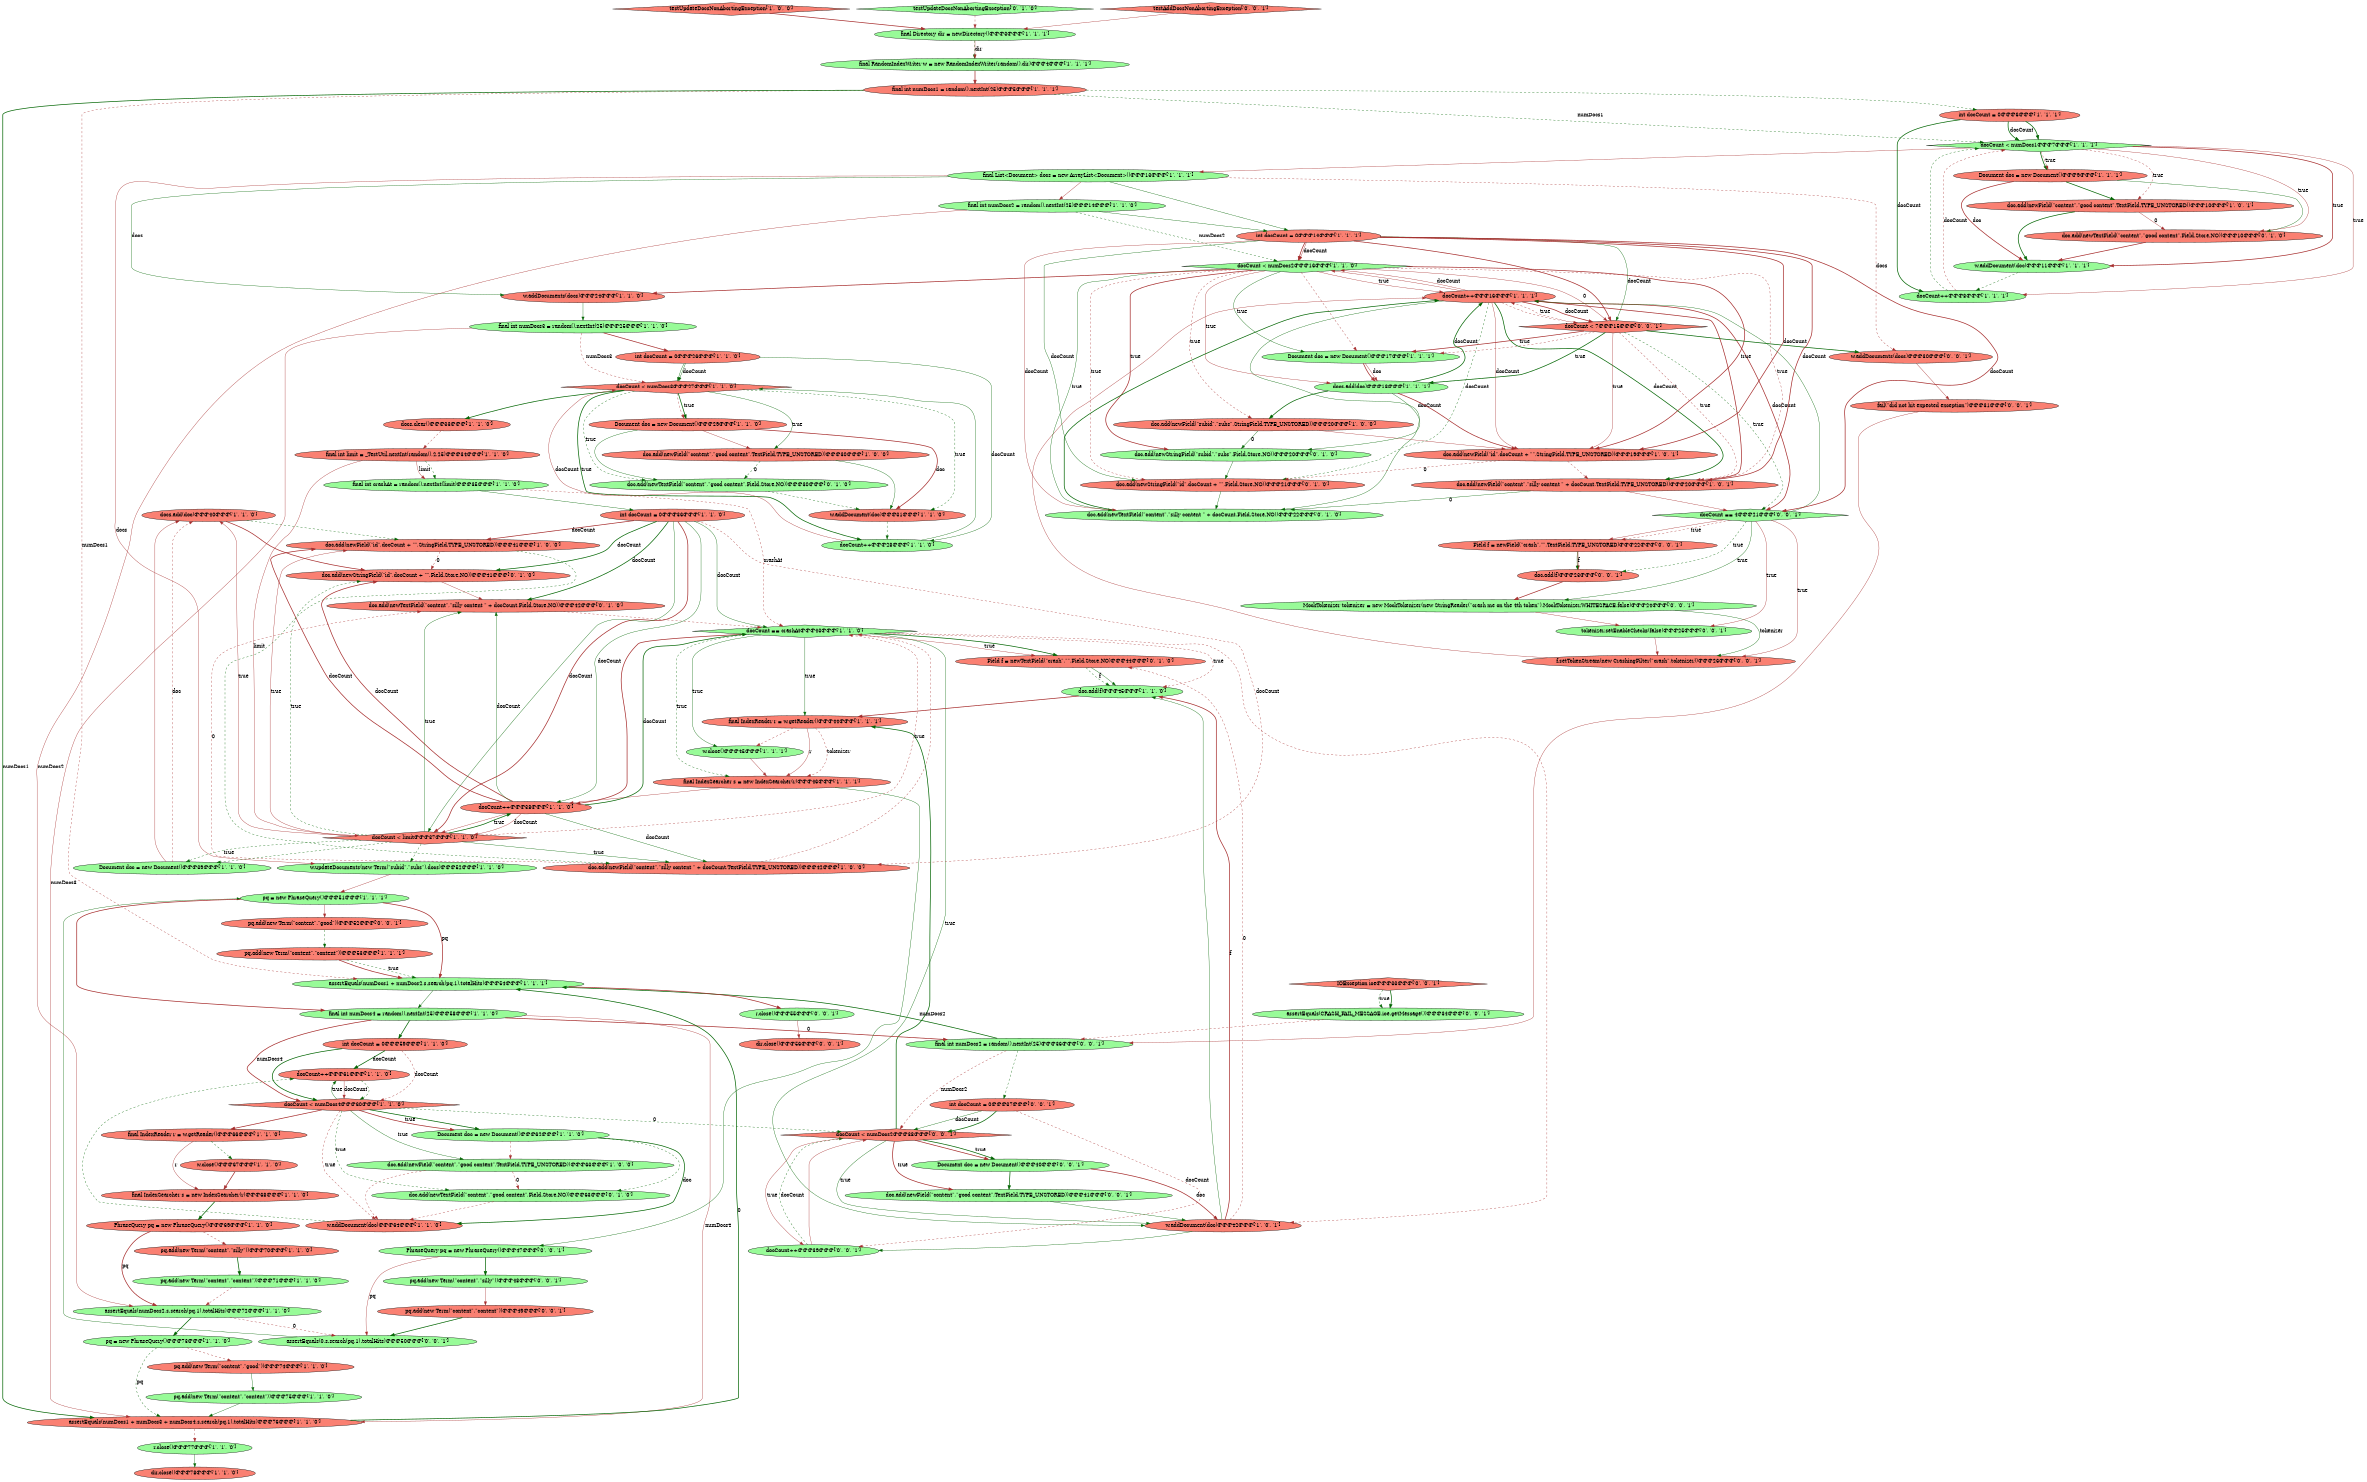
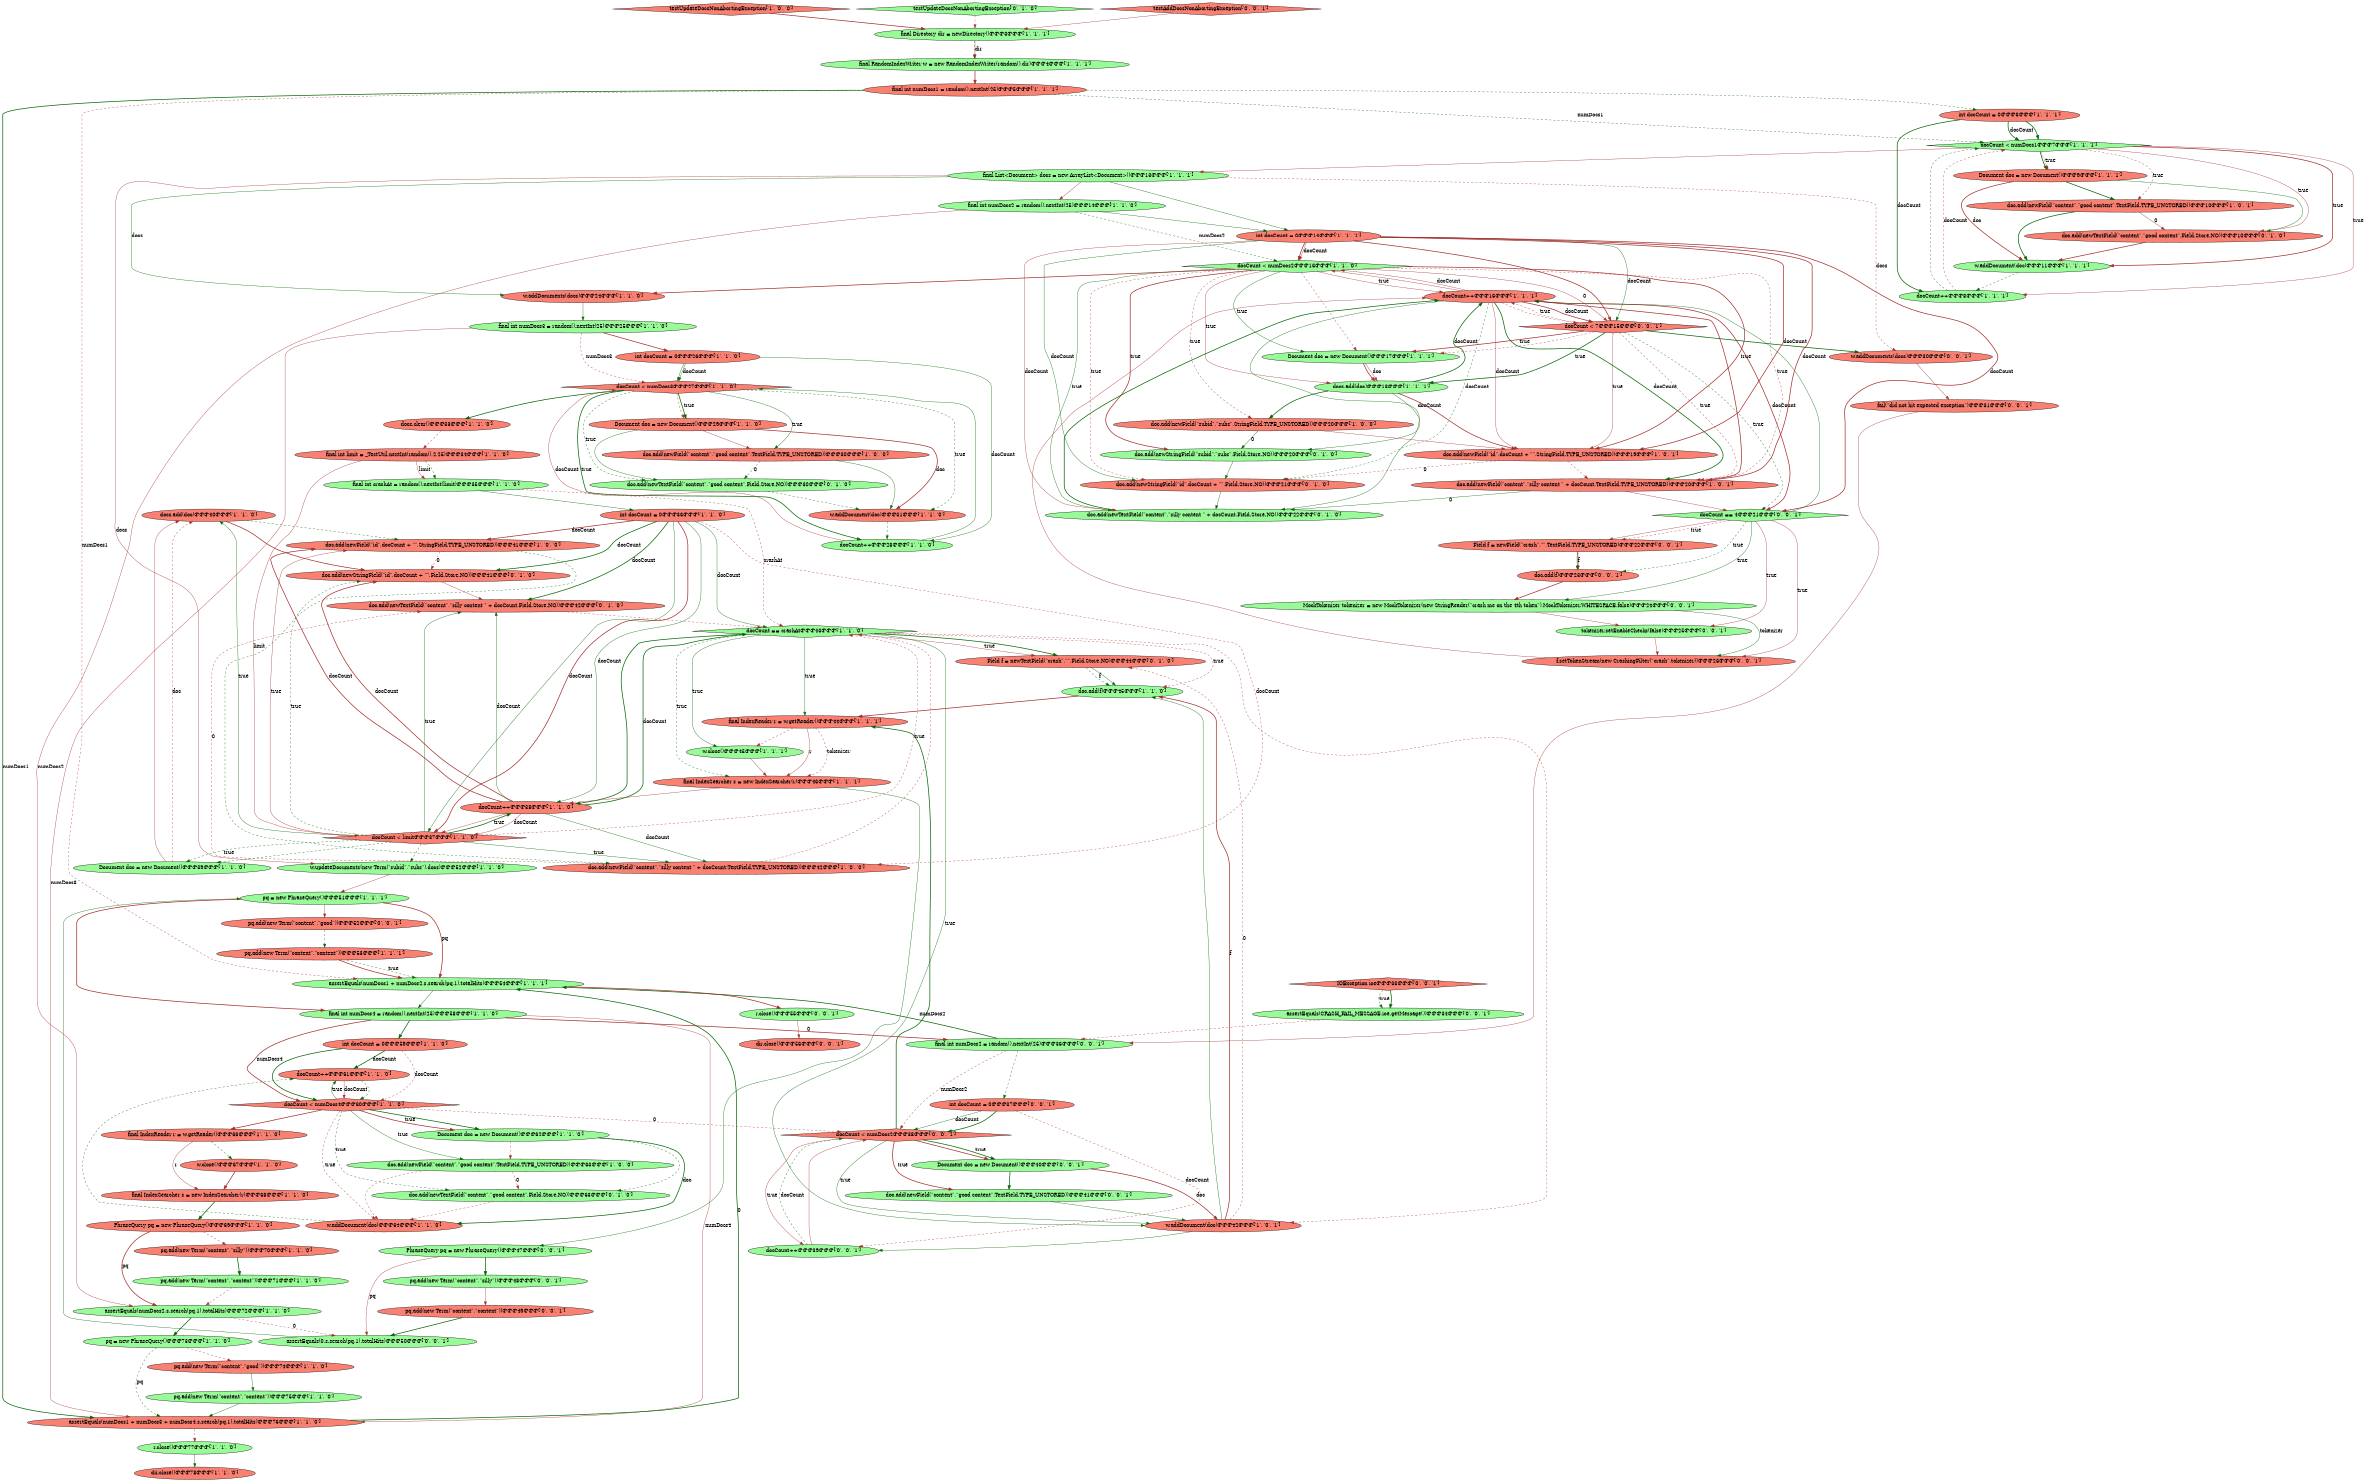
edge "docCount == crashAt@@@43@@@['1', '1', '0']" -> "docCount++@@@38@@@['1', '1', '0']": color brown -> darkgreen
edge "docCount < limit@@@37@@@['1', '1', '0']" -> "docs.add(doc)@@@40@@@['1', '1', '0']": color brown -> darkgreen
edge "docCount < numDocs4@@@60@@@['1', '1', '0']" -> "docCount < numDocs2@@@38@@@['0', '0', '1']": color darkgreen -> brown
